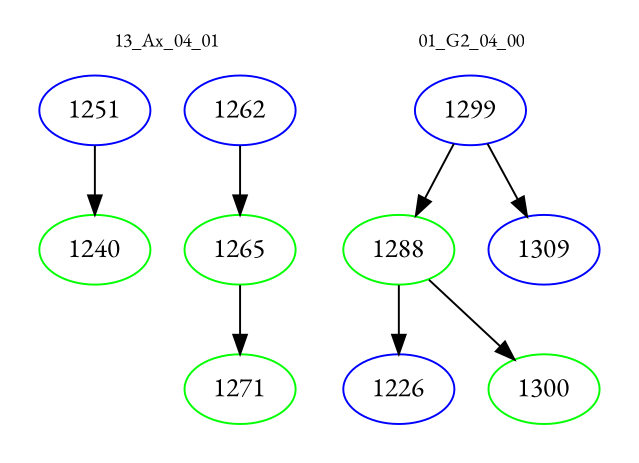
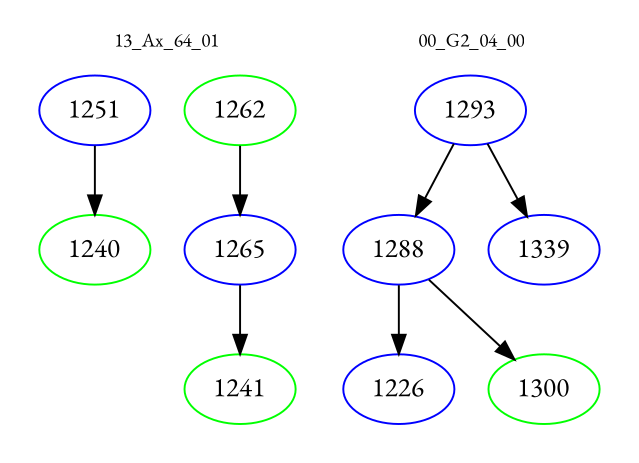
cluster "13_Ax_04_01": label "13_Ax_04_01" -> "13_Ax_64_01"
cluster "01_G2_04_00": label "01_G2_04_00" -> "00_G2_04_00"
node "1262": color blue -> green
node "1299": label "1299" -> "1293"
node "1265": color green -> blue
node "1288": color green -> blue
node "1309": label "1309" -> "1339"
node "1271": label "1271" -> "1241"
